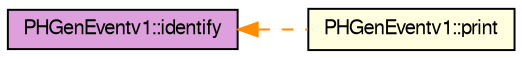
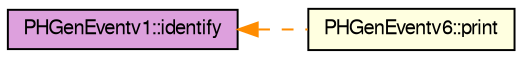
node "PHGenEventv1::print": label "PHGenEventv1::print" -> "PHGenEventv6::print"
